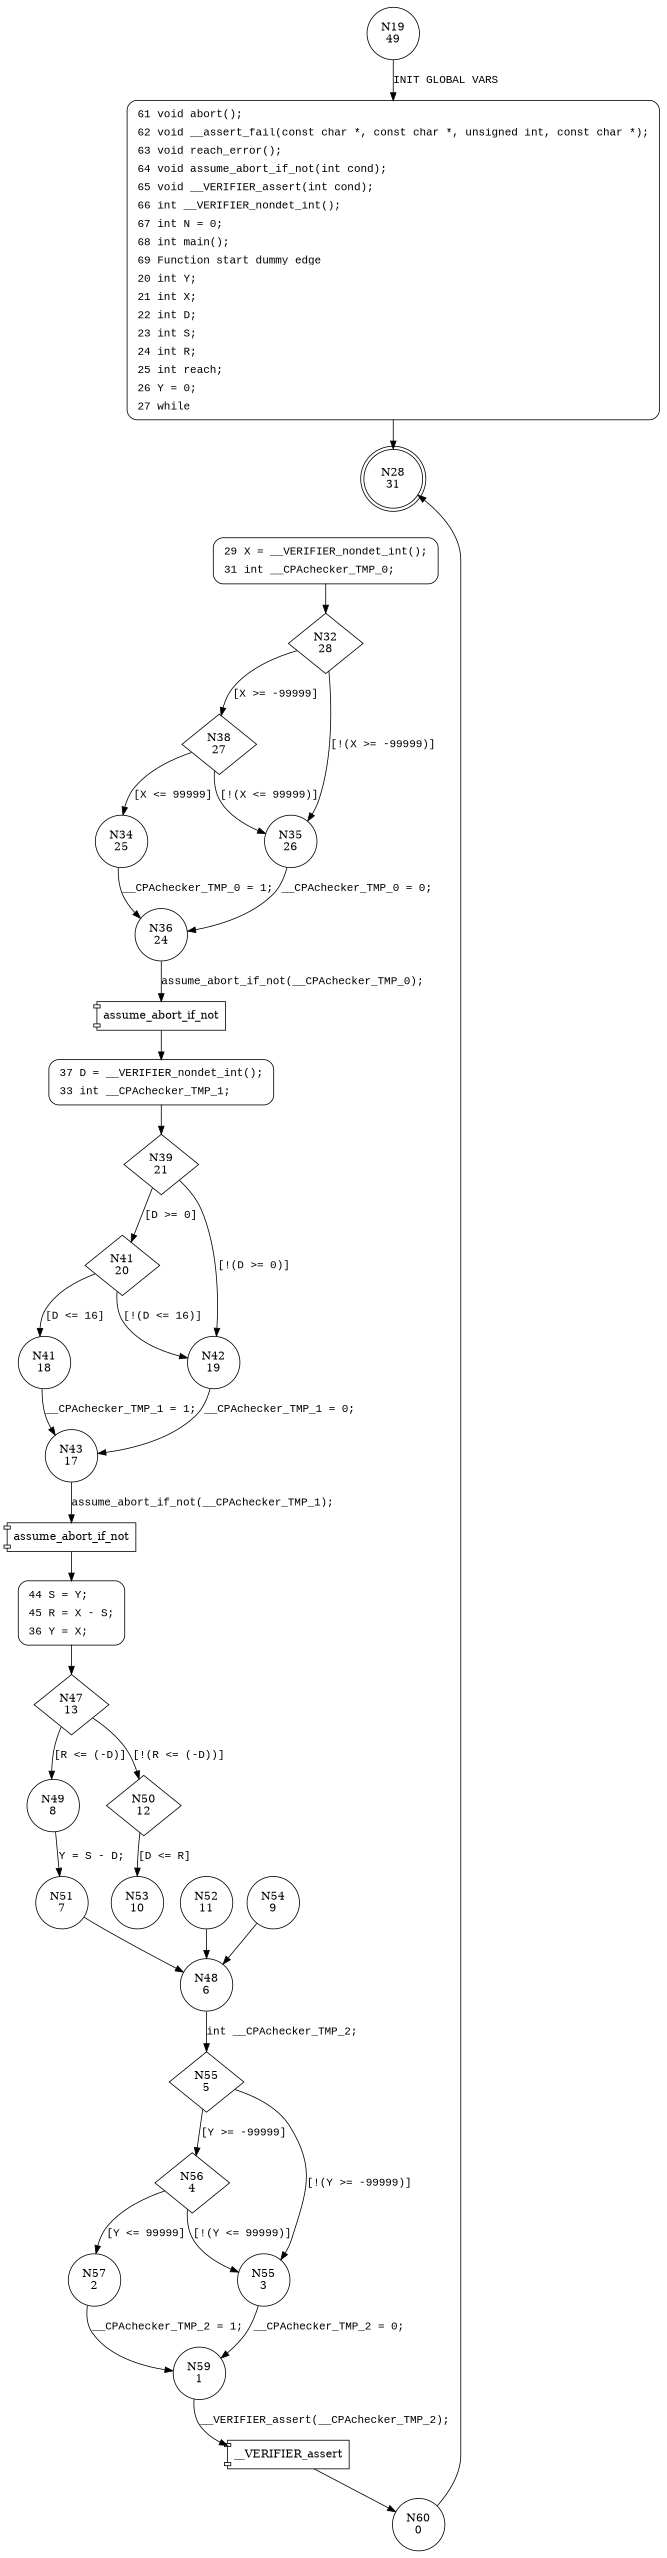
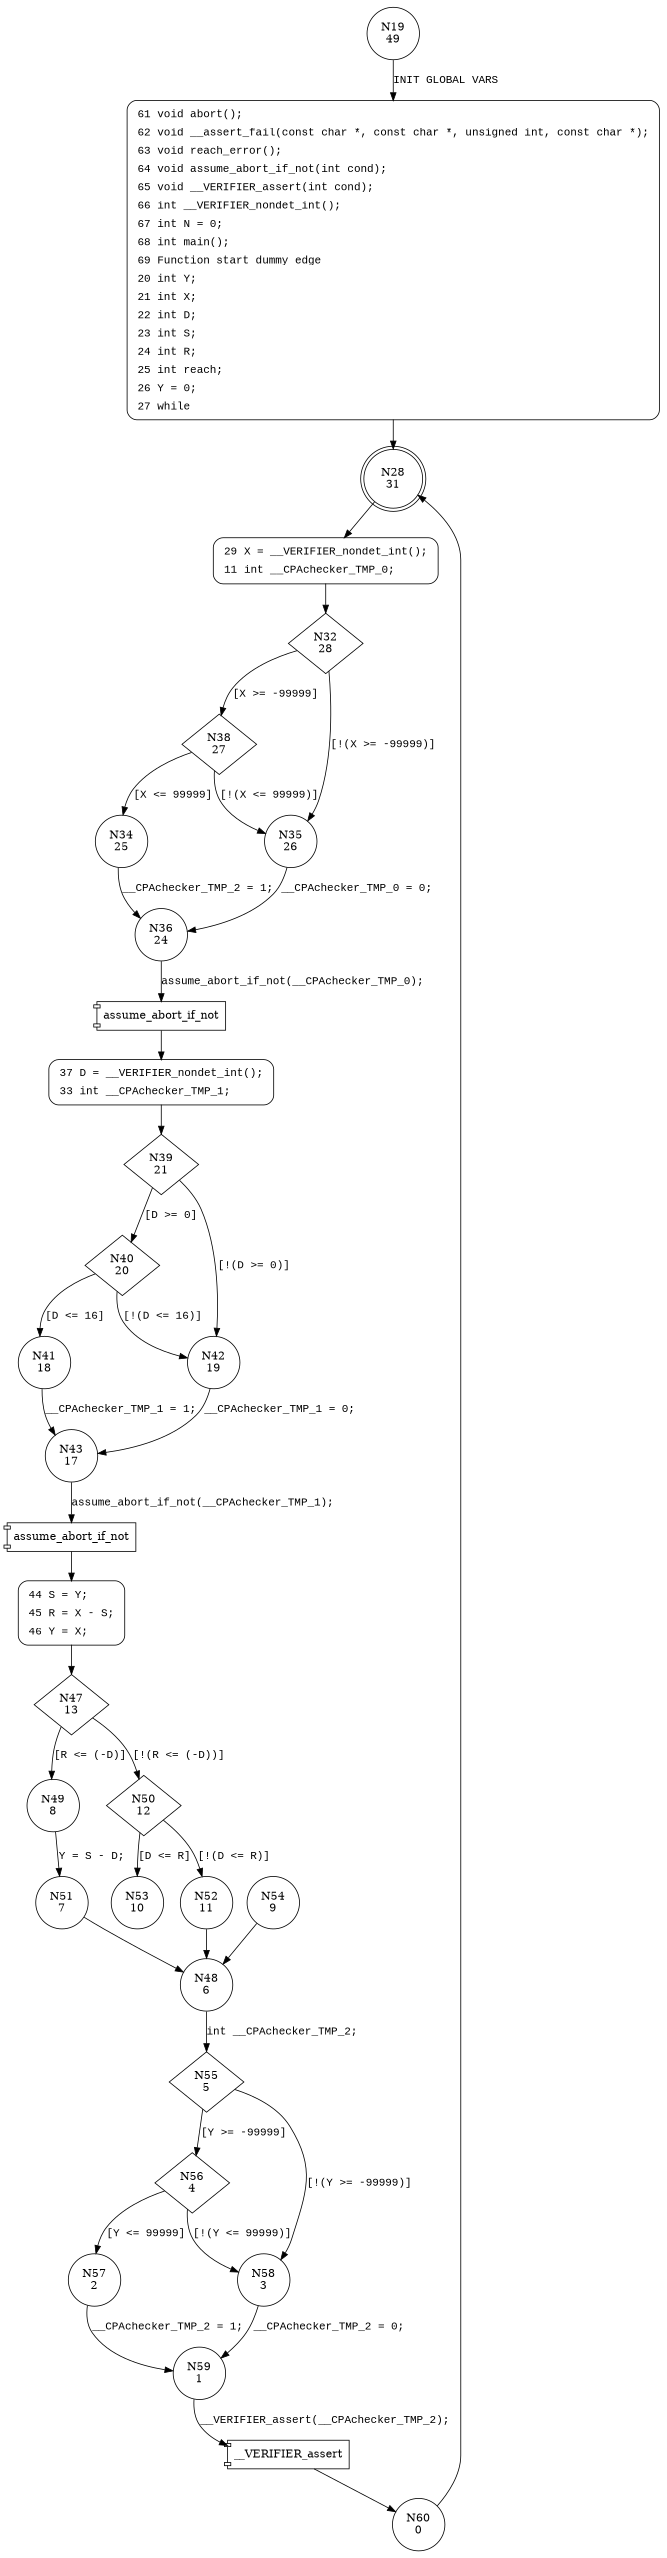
edge "N28 31" -> "29": added
node "29": text "31" -> "11"
edge "N34 25" -> "N36 24": label "__CPAchecker_TMP_0 = 1;" -> "__CPAchecker_TMP_2 = 1;"
node "N41 20": label "N41 20" -> "N40 20"
node "44": text "36" -> "46"
edge "N50 12" -> "N52 11": added, label "[!(D <= R)]"
node "N55 3": label "N55 3" -> "N58 3"
